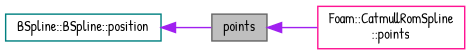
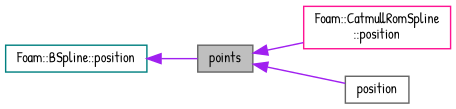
node "BSpline::BSpline::position": label "BSpline::BSpline::position" -> "Foam::BSpline::position"
node "Foam::CatmullRomSpline ::points": label "Foam::CatmullRomSpline ::points" -> "Foam::CatmullRomSpline ::position"
node "position": added
